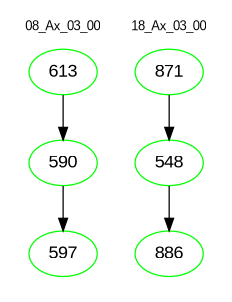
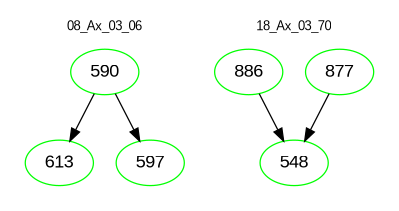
cluster "08_Ax_03_00": label "08_Ax_03_00" -> "08_Ax_03_06"
cluster "18_Ax_03_00": label "18_Ax_03_00" -> "18_Ax_03_70"
node "871": label "871" -> "877"
edge "613" -> "590": reversed
edge "548" -> "886": reversed
